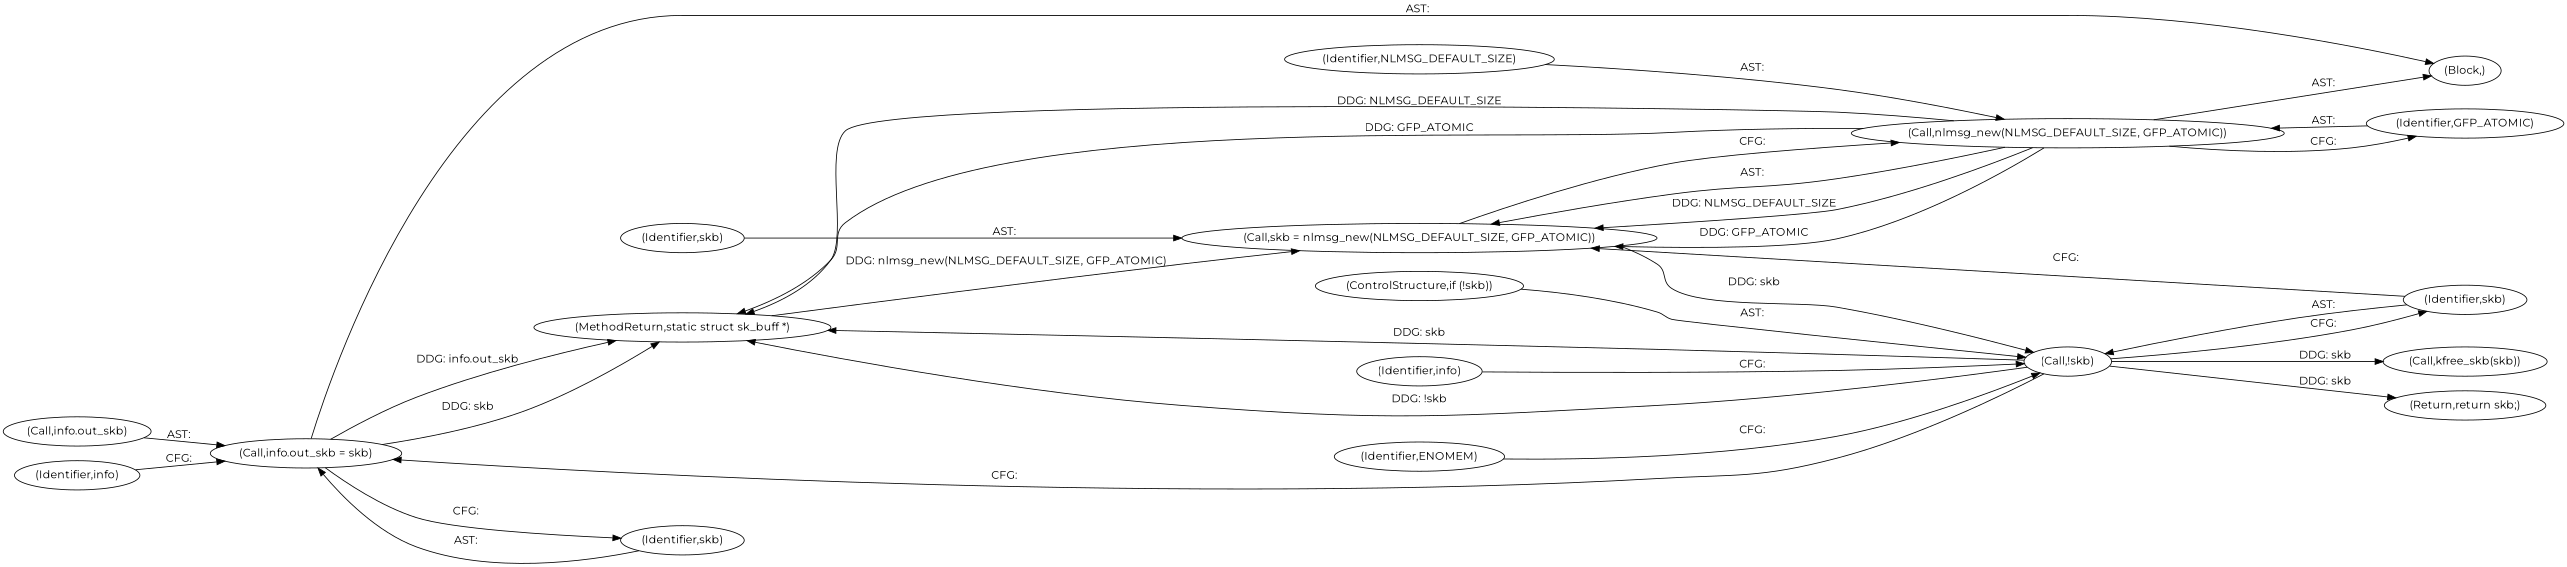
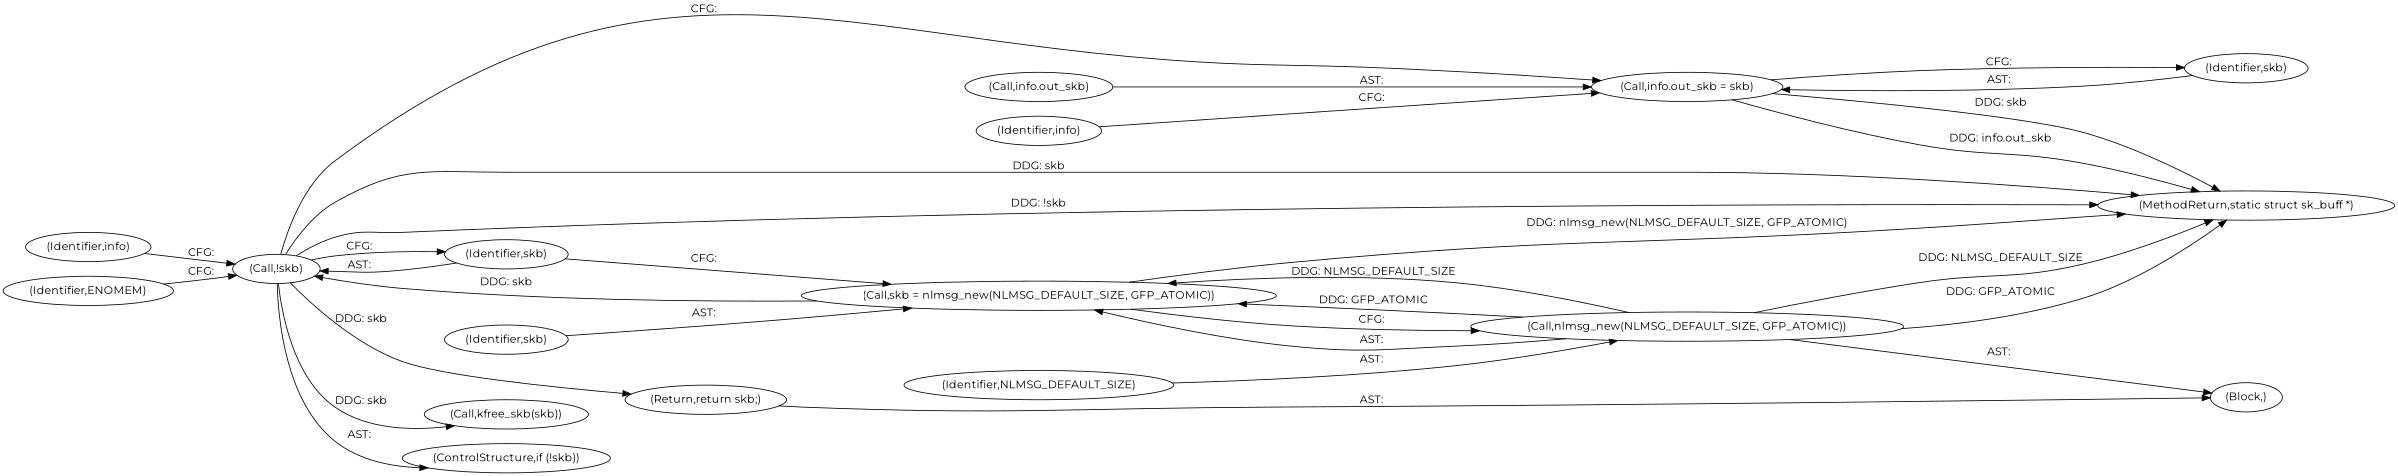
edge "(Call,info.out_skb = skb)" -> "(Block,)": now "(Return,return skb;)" -> "(Block,)"
node "(Identifier,GFP_ATOMIC)": removed
edge "(MethodReturn,static struct sk_buff *)" -> "(Call,skb = nlmsg_new(NLMSG_DEFAULT_SIZE, GFP_ATOMIC))": reversed
edge "(ControlStructure,if (!skb))" -> "(Call,!skb)": reversed
